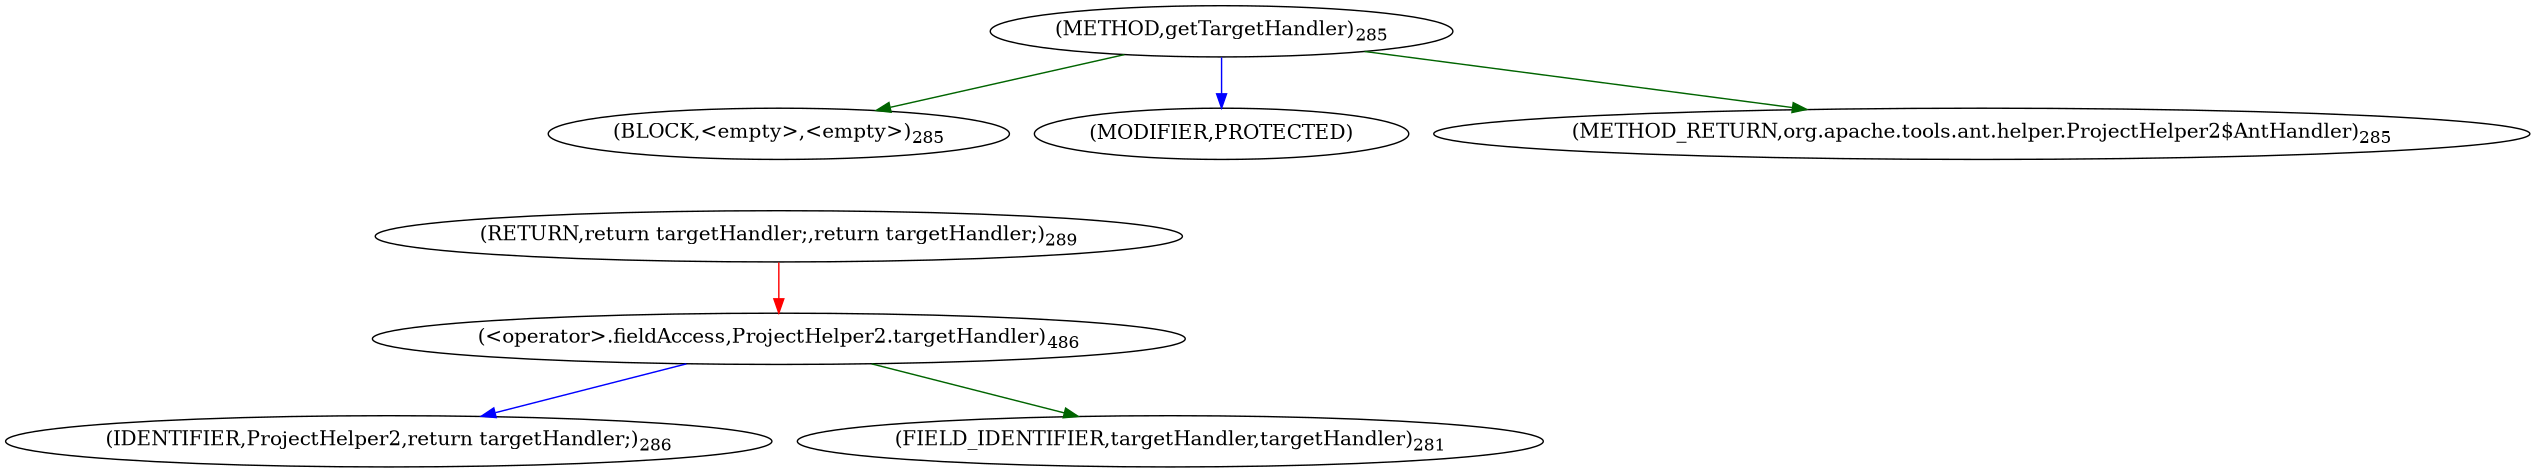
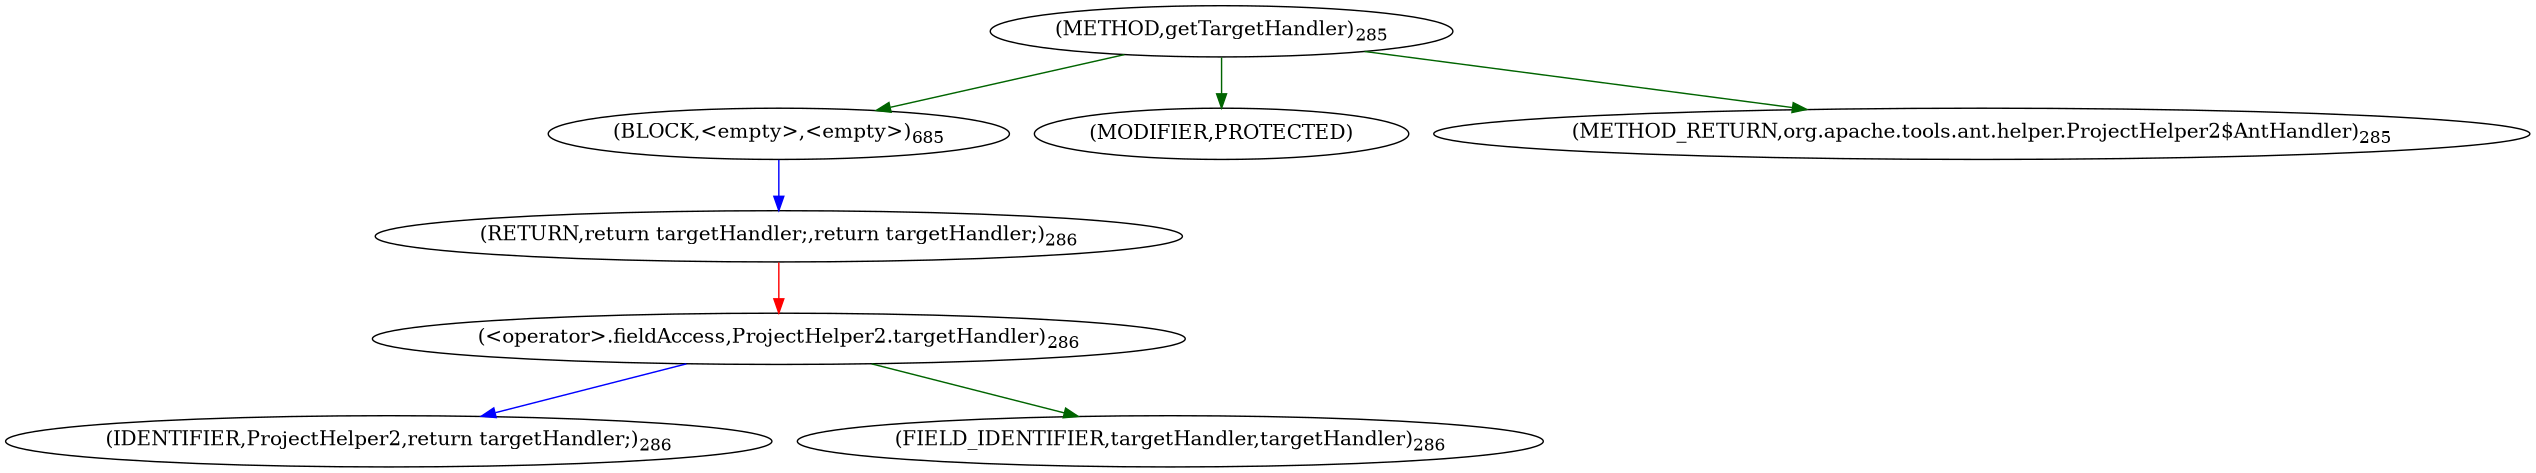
edge "(METHOD,getTargetHandler)" -> "(MODIFIER,PROTECTED)": color blue -> darkgreen
node "(BLOCK,<empty>,<empty>)": text "285" -> "685"
edge "(BLOCK,<empty>,<empty>)" -> "(RETURN,return targetHandler;,return targetHandler;)": added
node "(RETURN,return targetHandler;,return targetHandler;)": text "289" -> "286"
node "(<operator>.fieldAccess,ProjectHelper2.targetHandler)": text "486" -> "286"
node "(FIELD_IDENTIFIER,targetHandler,targetHandler)": text "281" -> "286"
